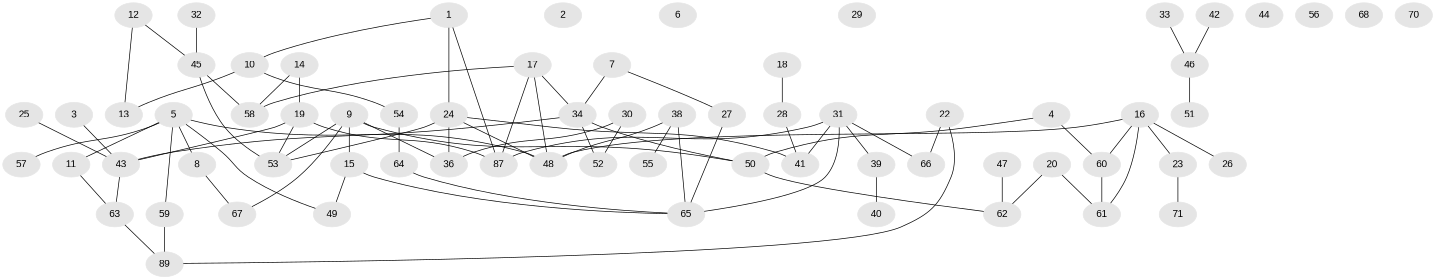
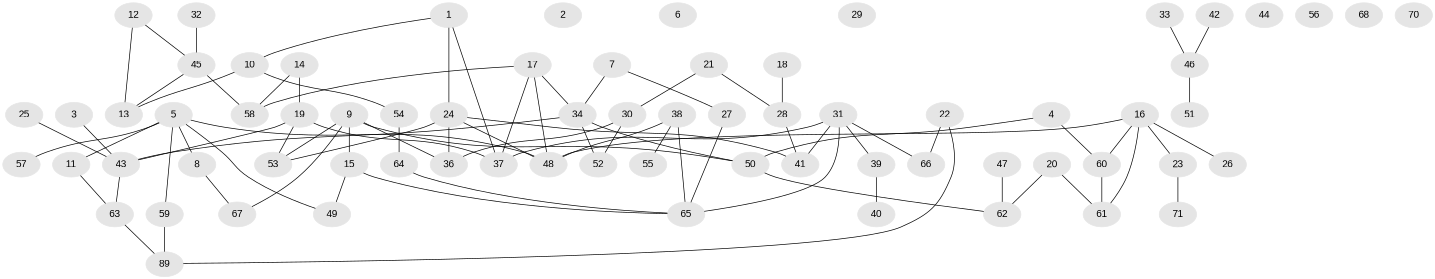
node "21": added
edge "45" -- "53": now "45" -- "13"
node "87": label "87" -> "37"
